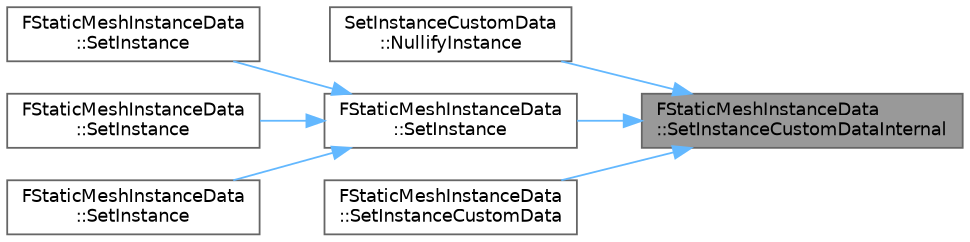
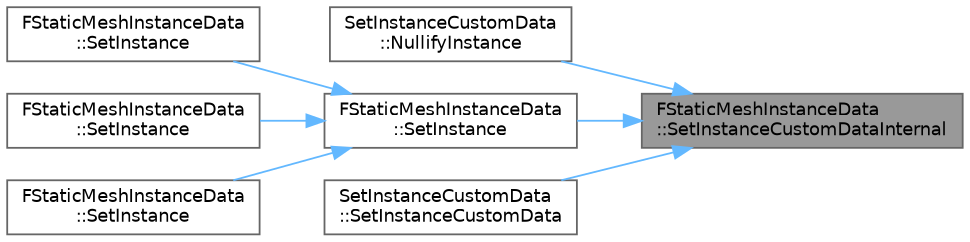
node "FStaticMeshInstanceData ::SetInstanceCustomData": label "FStaticMeshInstanceData ::SetInstanceCustomData" -> "SetInstanceCustomData ::SetInstanceCustomData"
